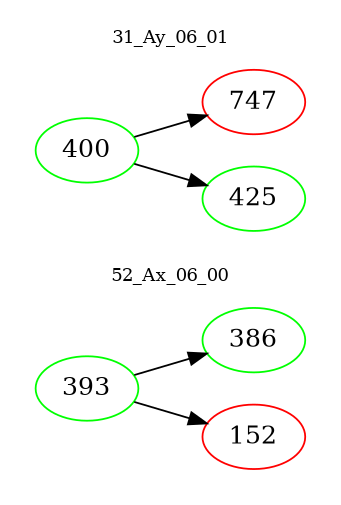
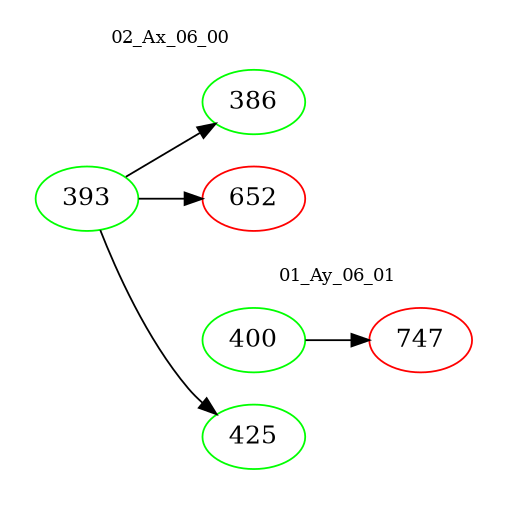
cluster "31_Ay_06_01": label "31_Ay_06_01" -> "01_Ay_06_01"
edge "400" -> "425": now "393" -> "425"
cluster "52_Ax_06_00": label "52_Ax_06_00" -> "02_Ax_06_00"
node "152": label "152" -> "652"
